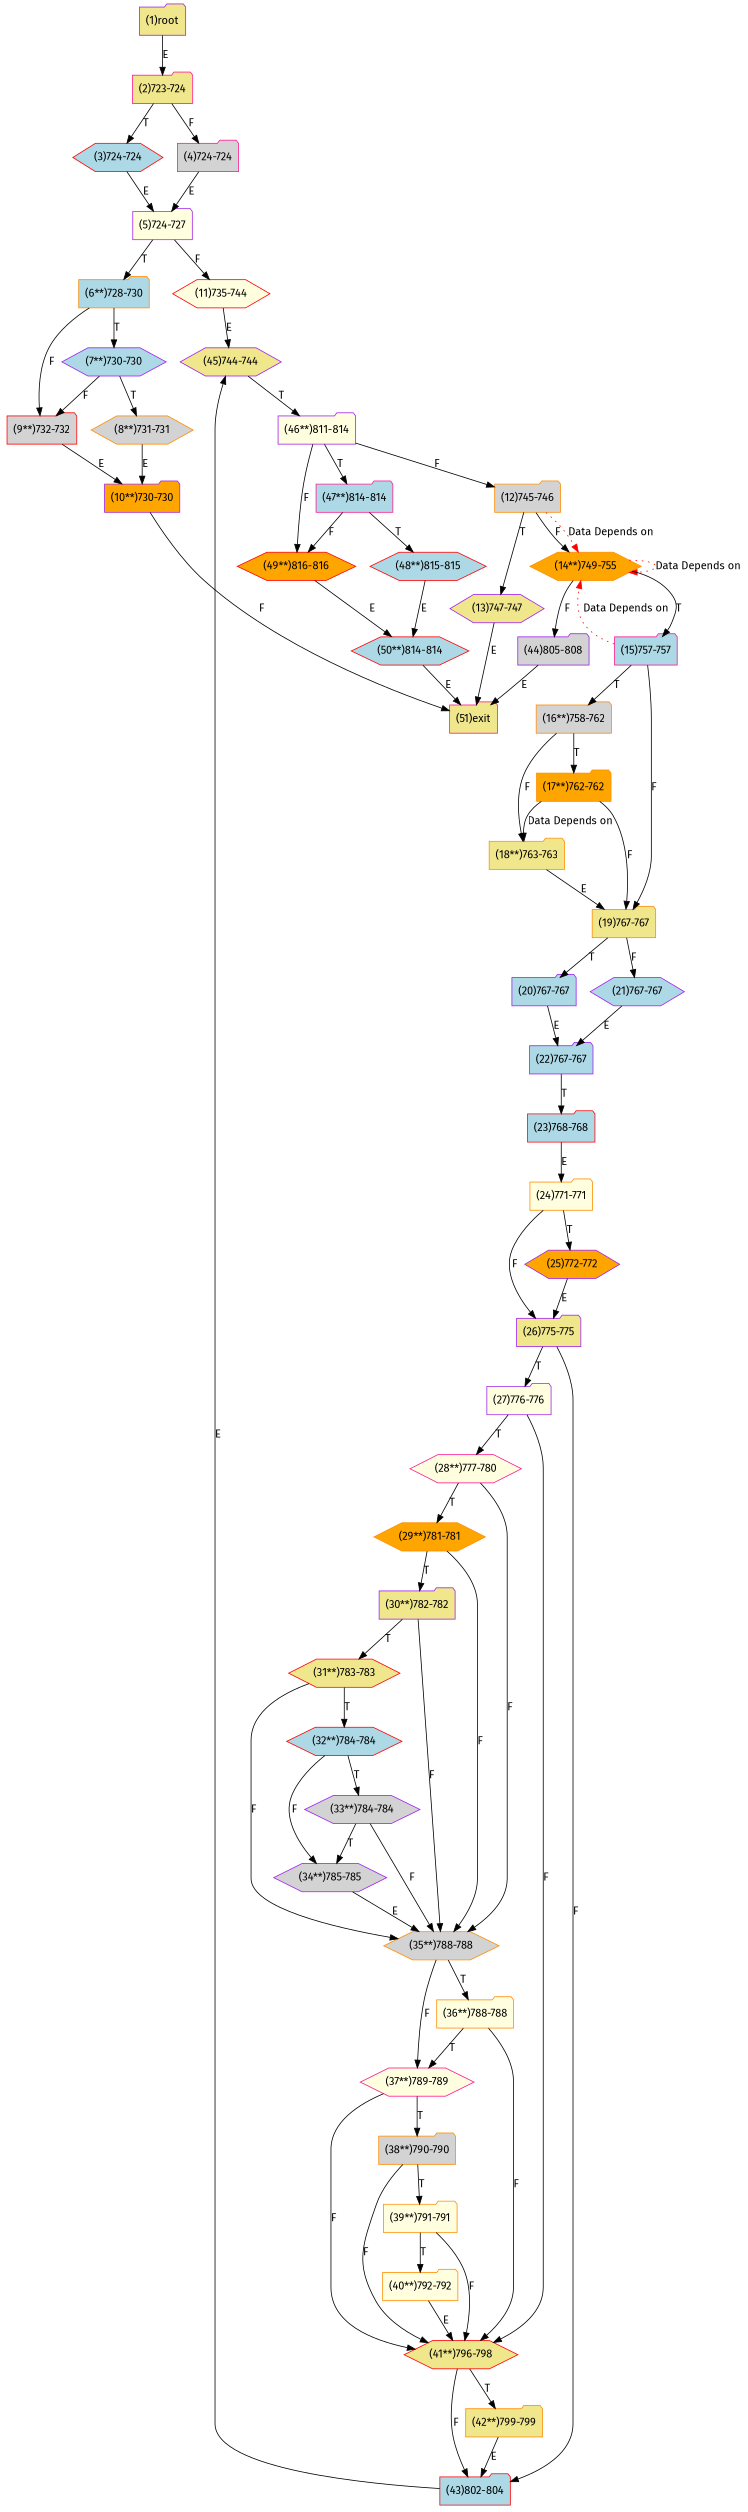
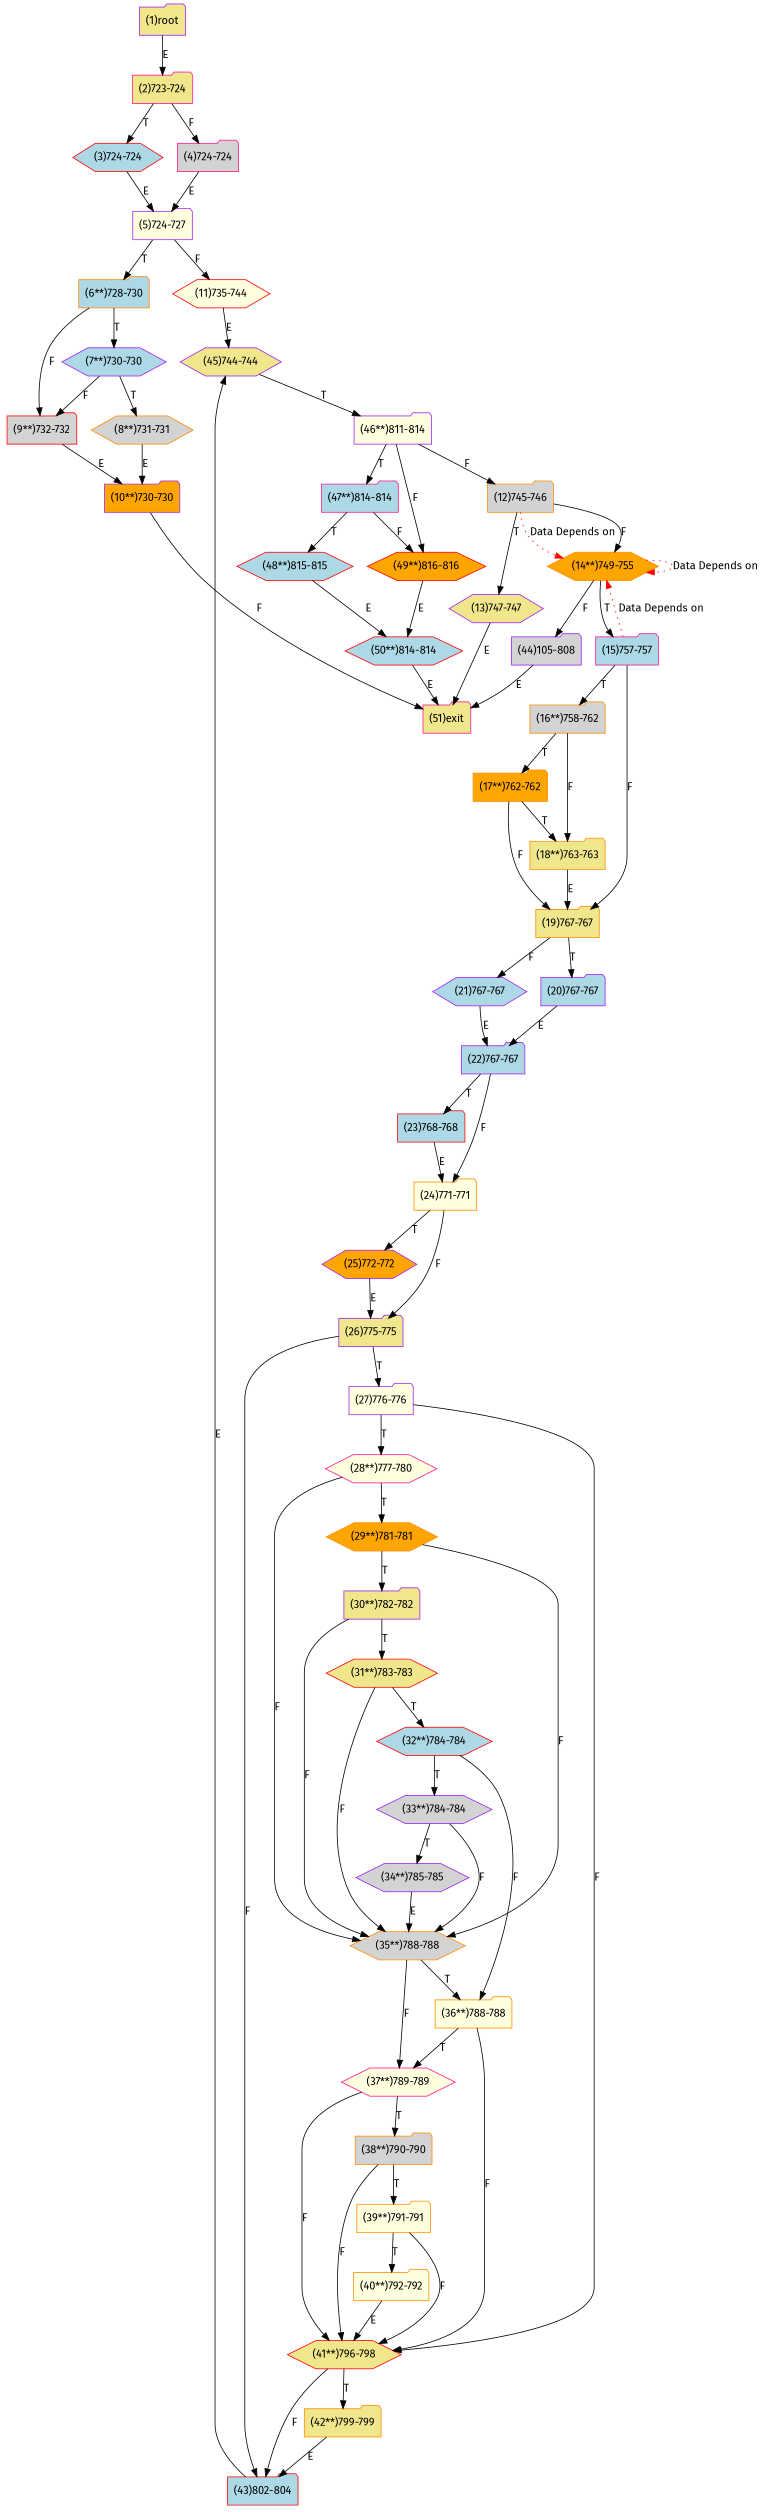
node "(44)805-808": label "(44)805-808" -> "(44)105-808"
edge "(17**)762-762" -> "(18**)763-763": label "Data Depends on" -> "T"
edge "(22)767-767" -> "(24)771-771": added, label "F"
edge "(32**)784-784" -> "(34**)785-785": now "(32**)784-784" -> "(36**)788-788"
